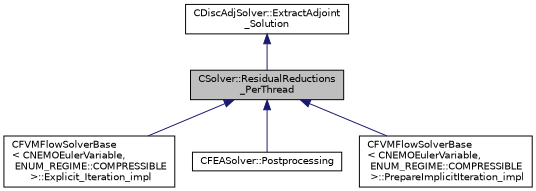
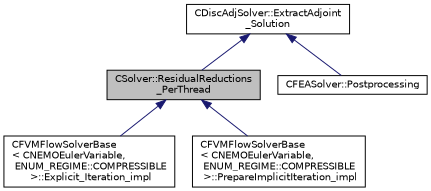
edge "CFEASolver::Postprocessing" -> "CSolver::ResidualReductions _PerThread": now "CFEASolver::Postprocessing" -> "CDiscAdjSolver::ExtractAdjoint _Solution"
